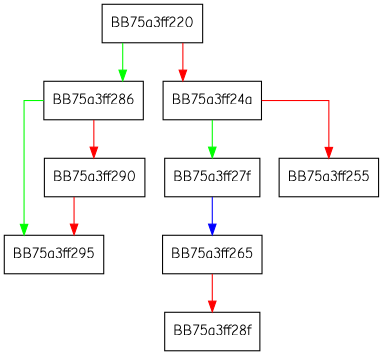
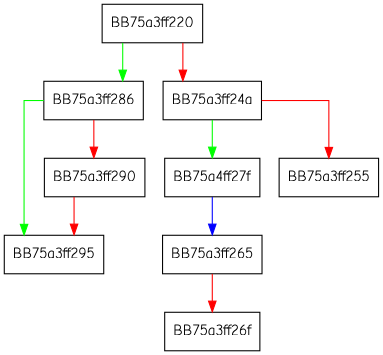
node "BB75a3ff27f": label "BB75a3ff27f" -> "BB75a4ff27f"
node "BB75a3ff28f": label "BB75a3ff28f" -> "BB75a3ff26f"
